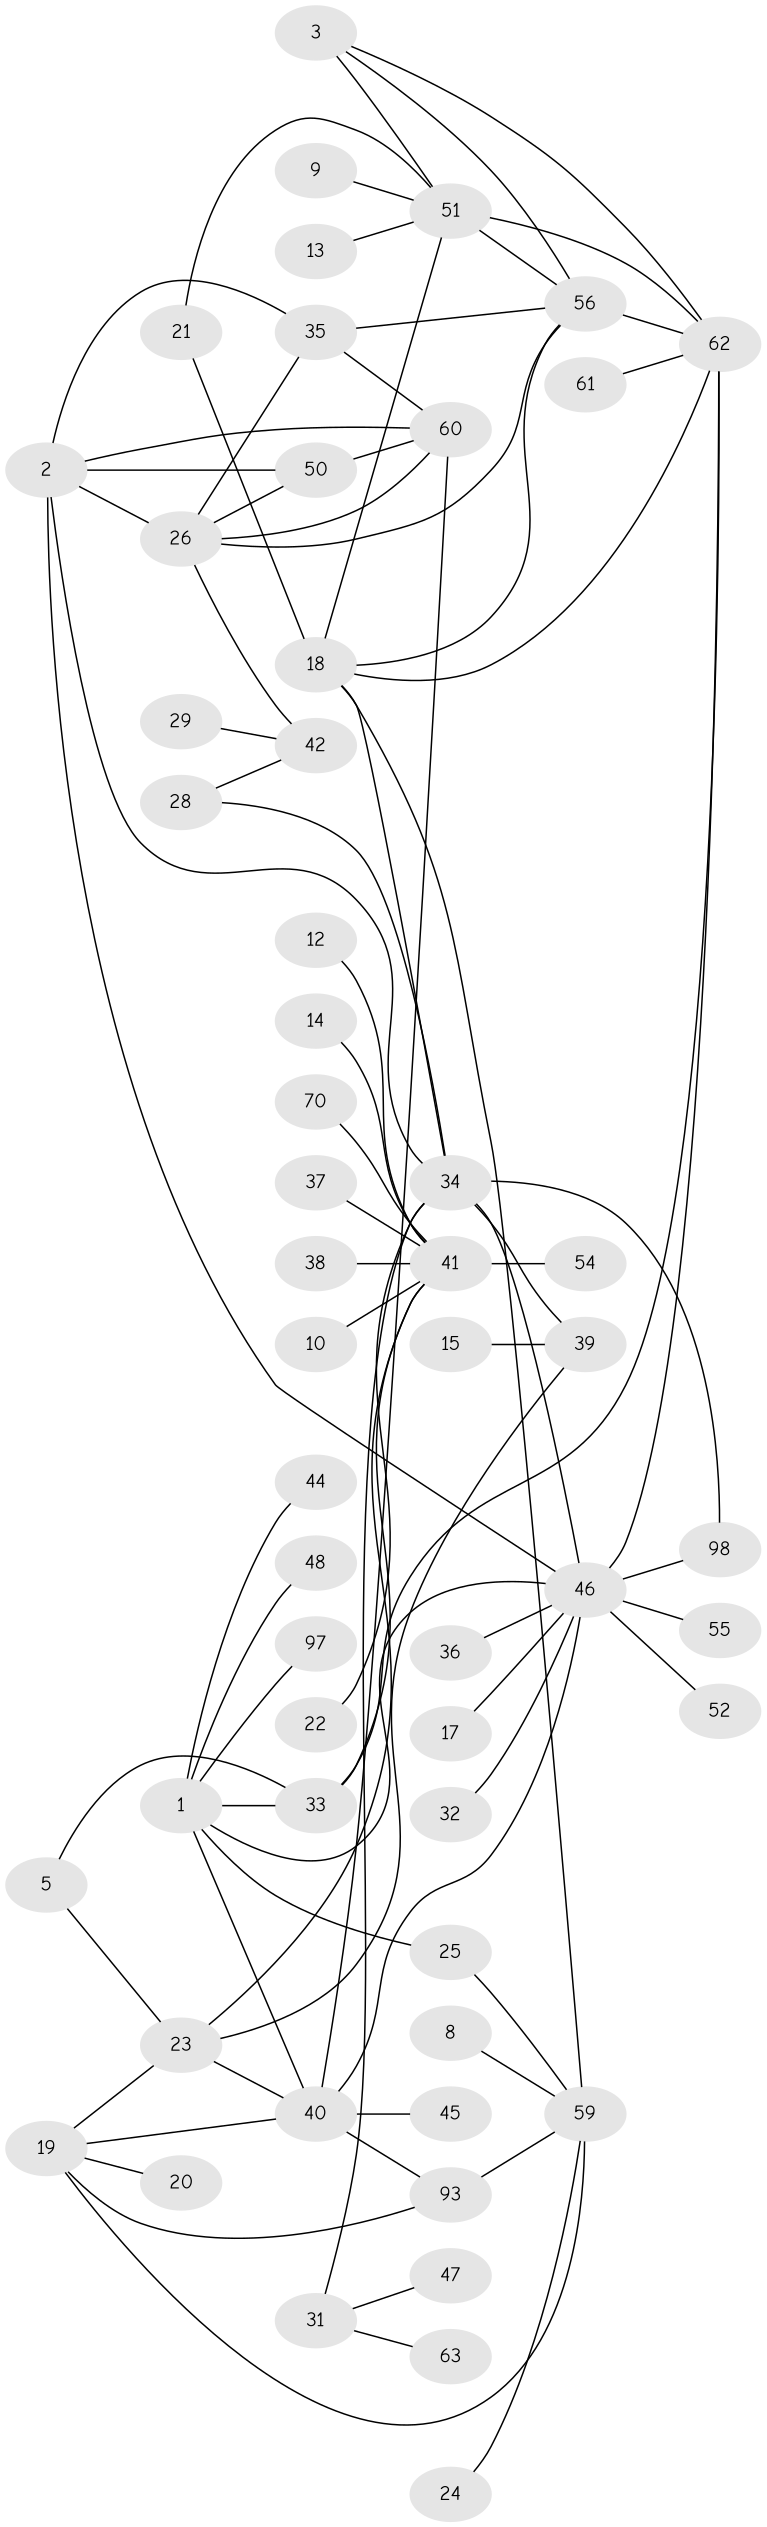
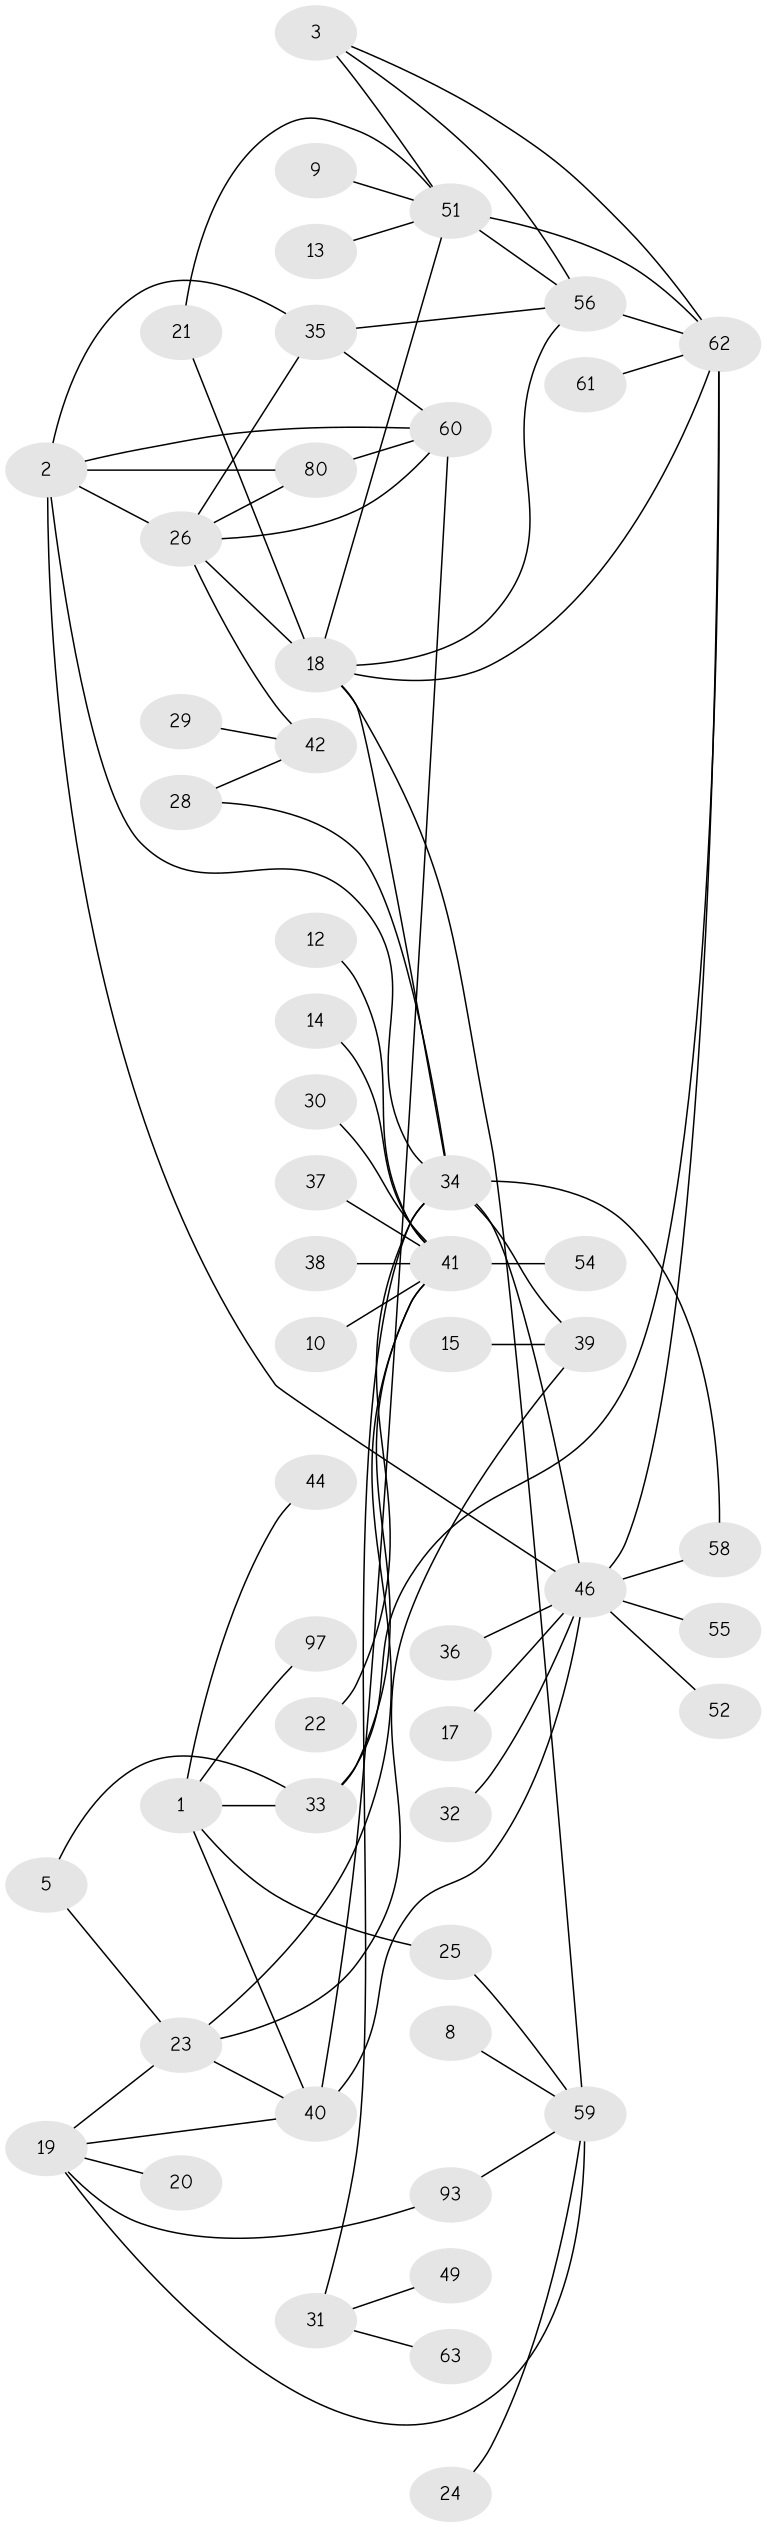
node "50": label "50" -> "80"
edge "56" -- "26": now "18" -- "26"
node "70": label "70" -> "30"
node "98": label "98" -> "58"
node "48": removed
edge "46" -- "1": removed
node "45": removed
edge "40" -- "93": removed
node "47": label "47" -> "49"
